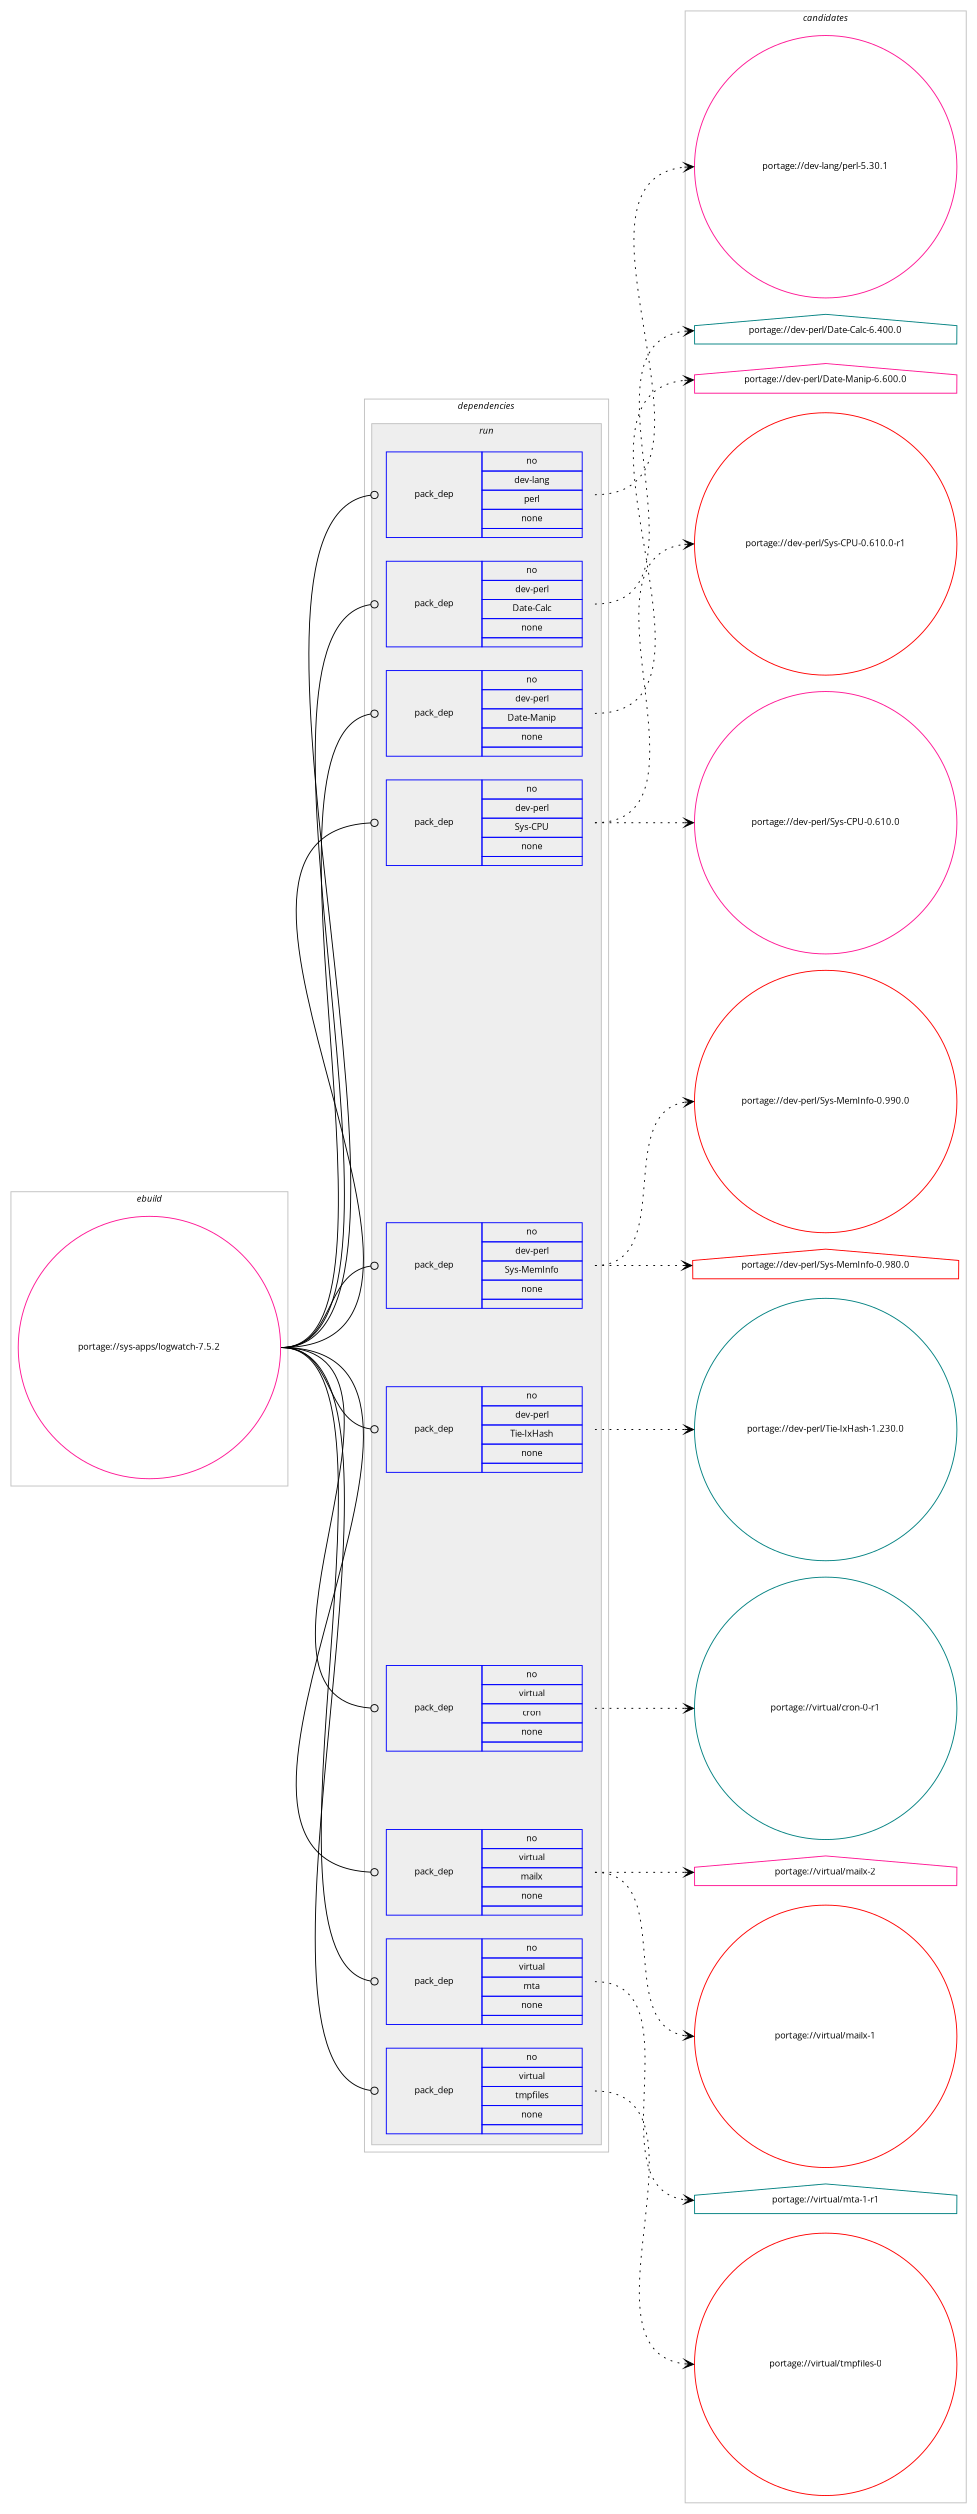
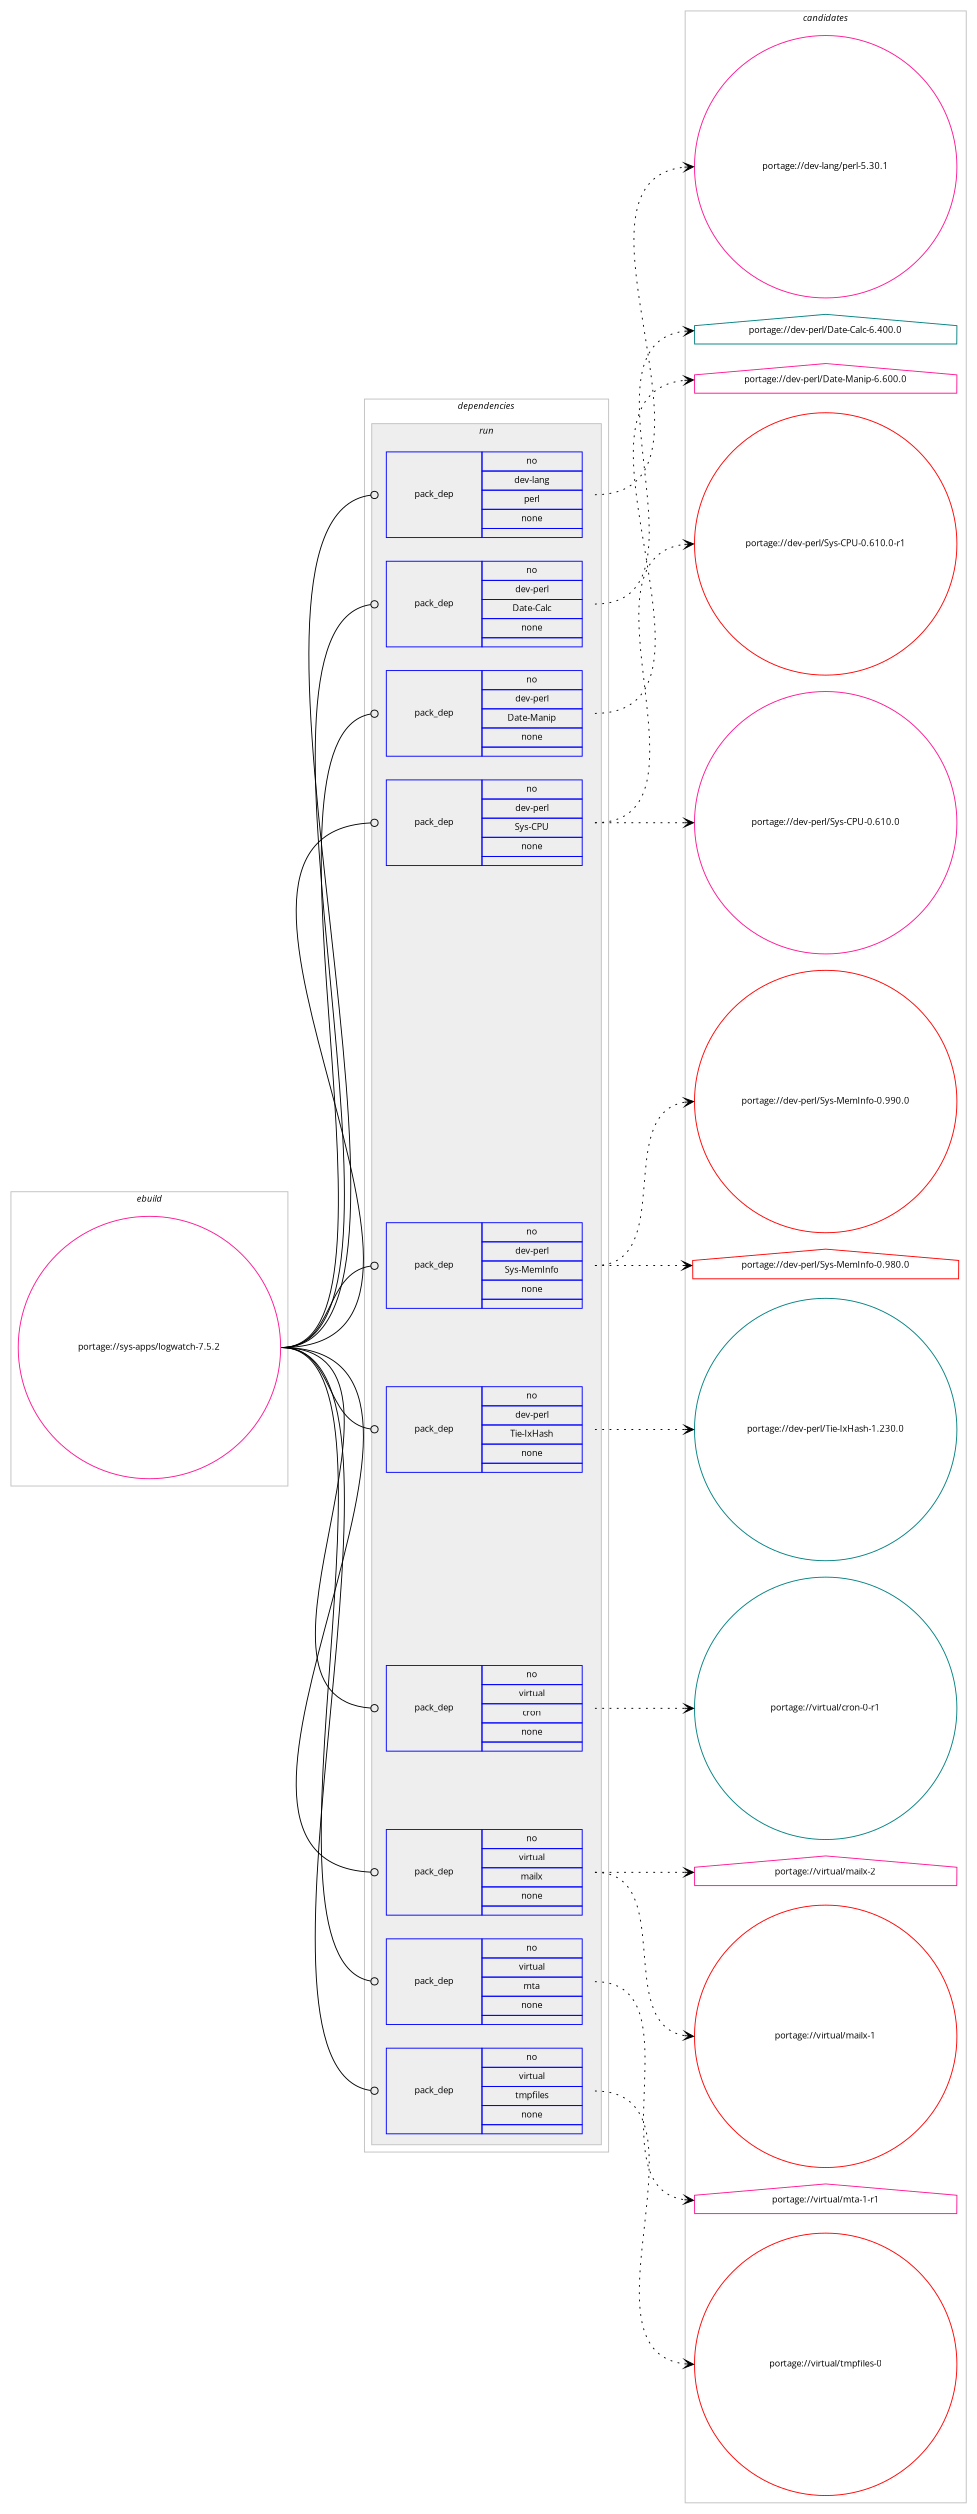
node "portage://virtual/mta-1-r1": color teal -> deeppink
